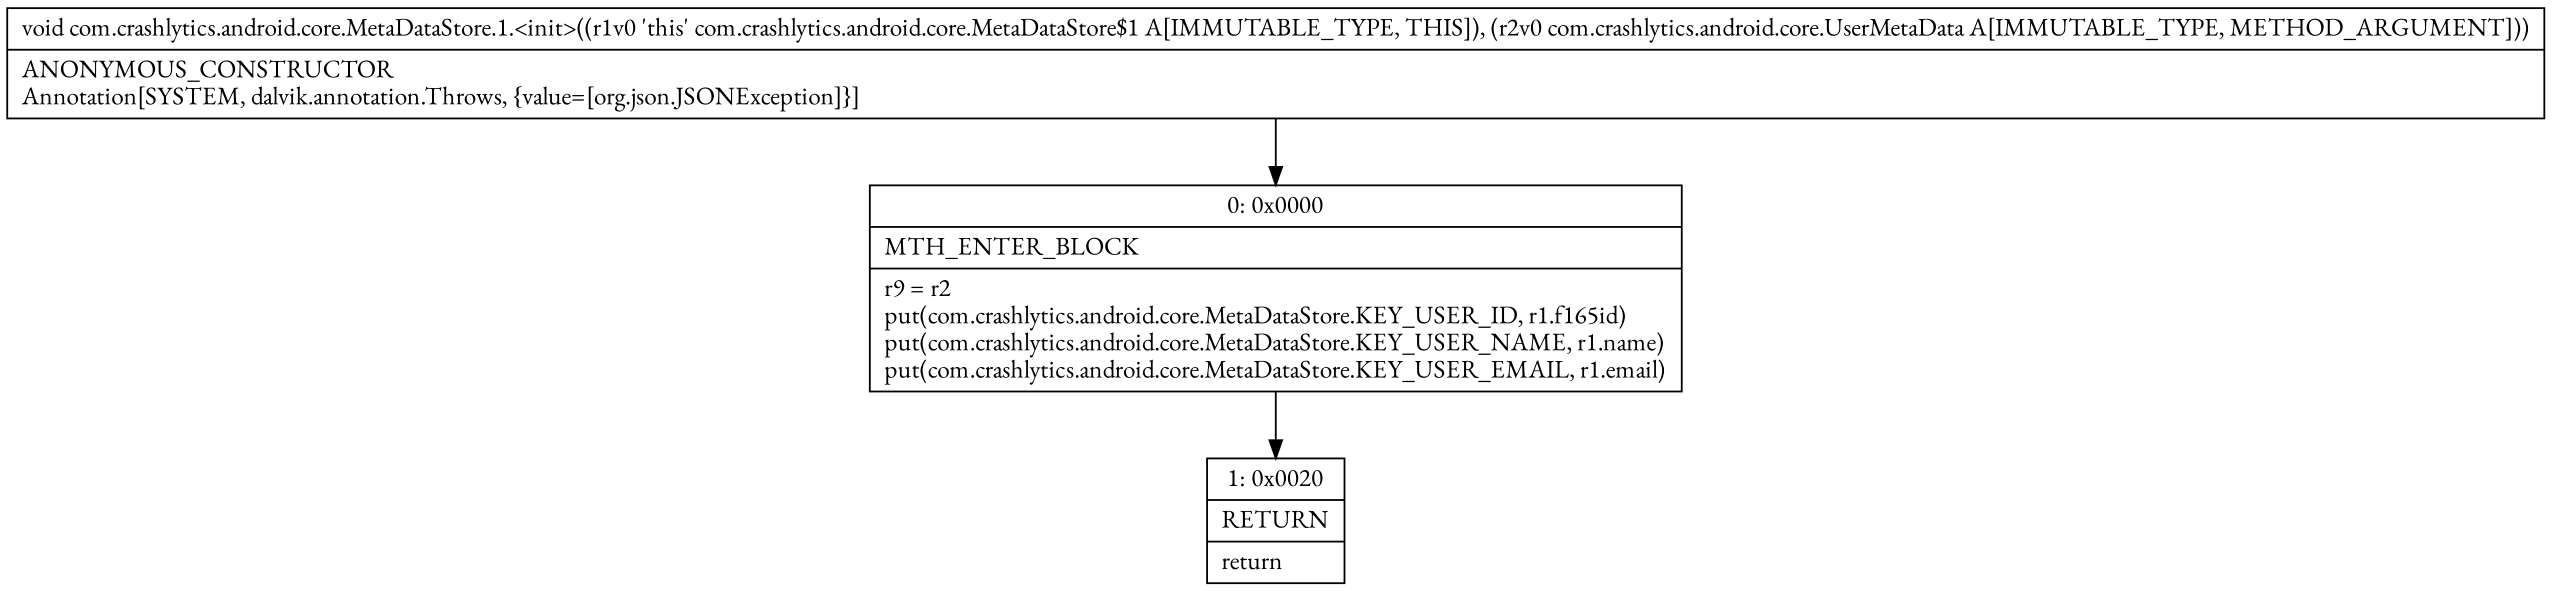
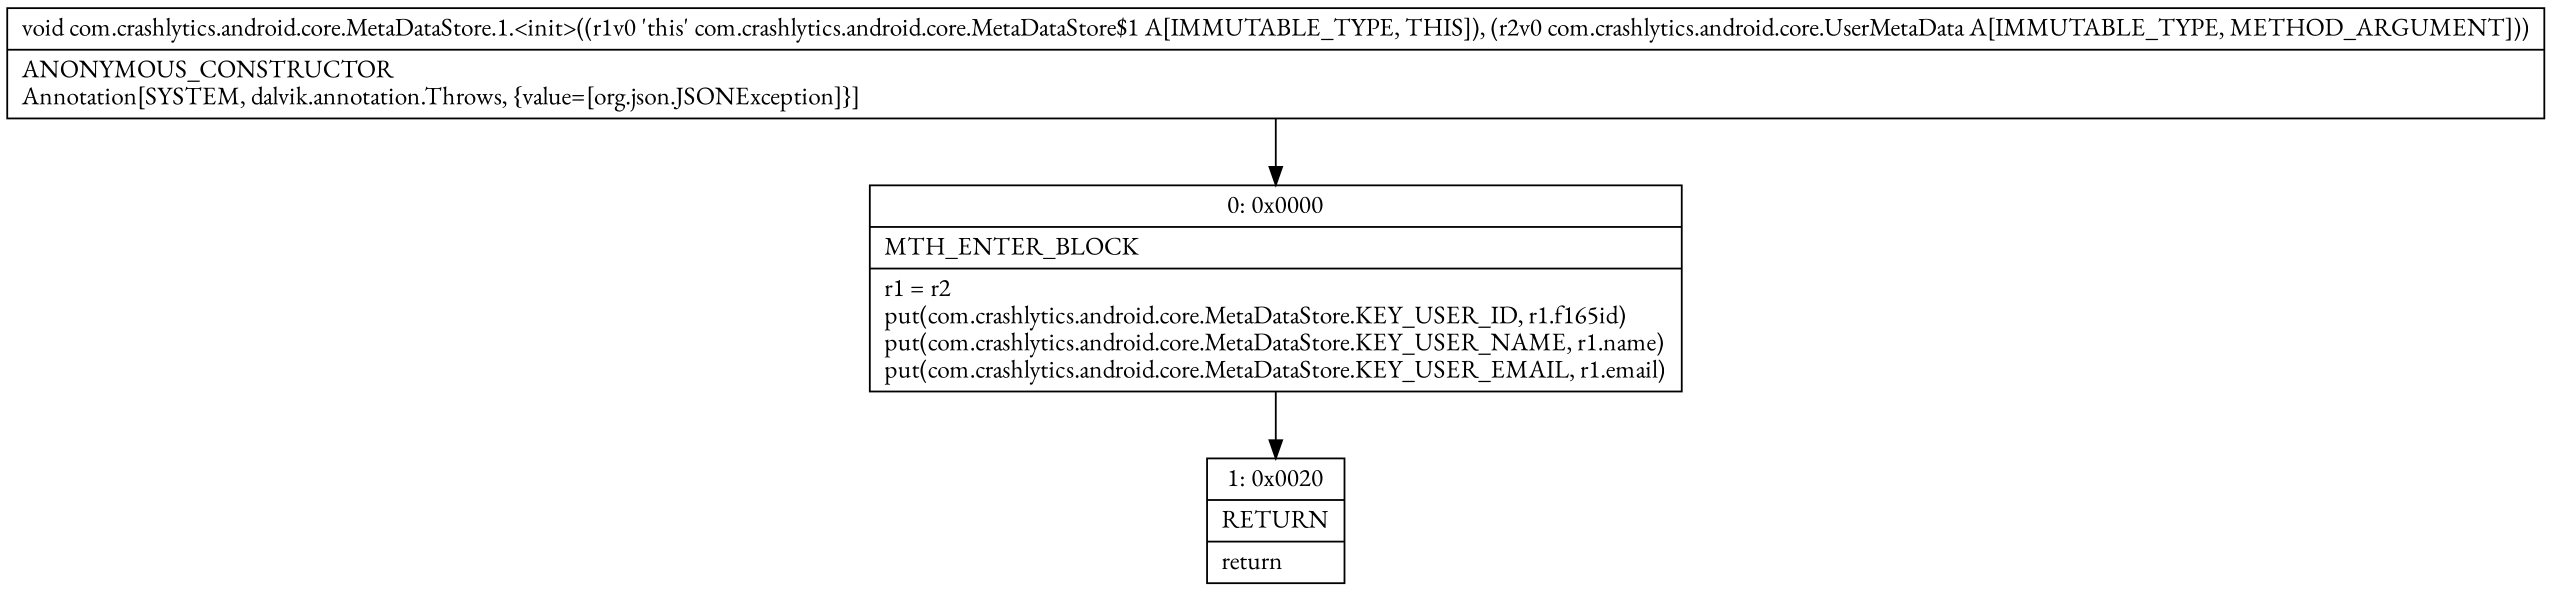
node "0: 0x0000": text "r9 = r2" -> "r1 = r2"
